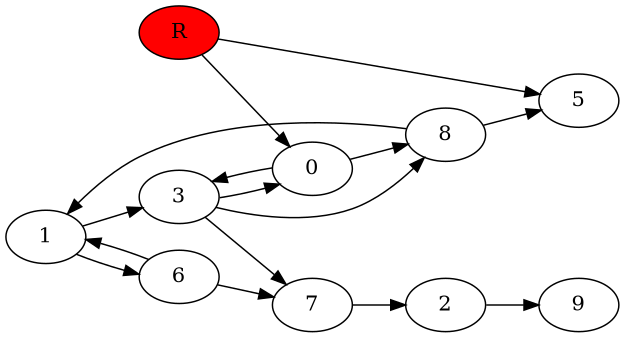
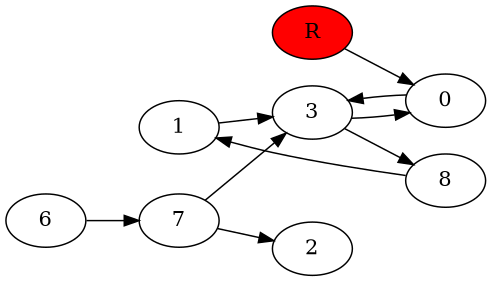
node "5": removed
edge "0" -> "8": removed
edge "3" -> "7": reversed
edge "6" -> "1": removed
edge "1" -> "6": removed
node "9": removed
